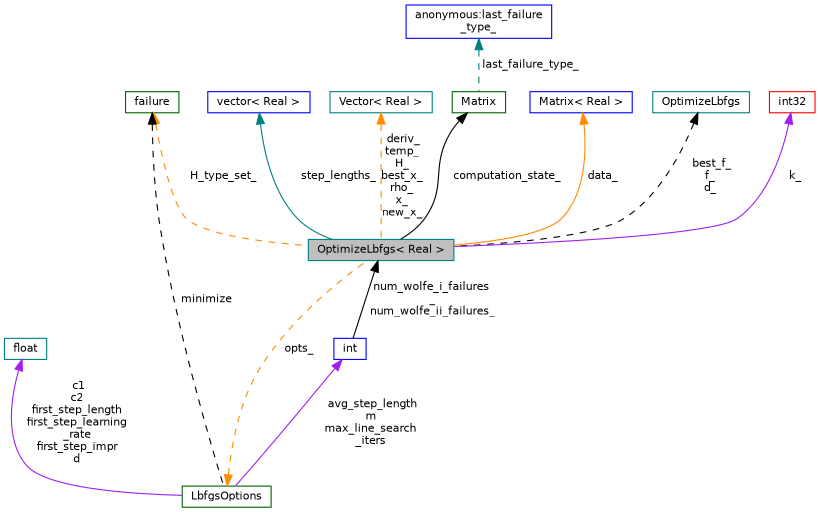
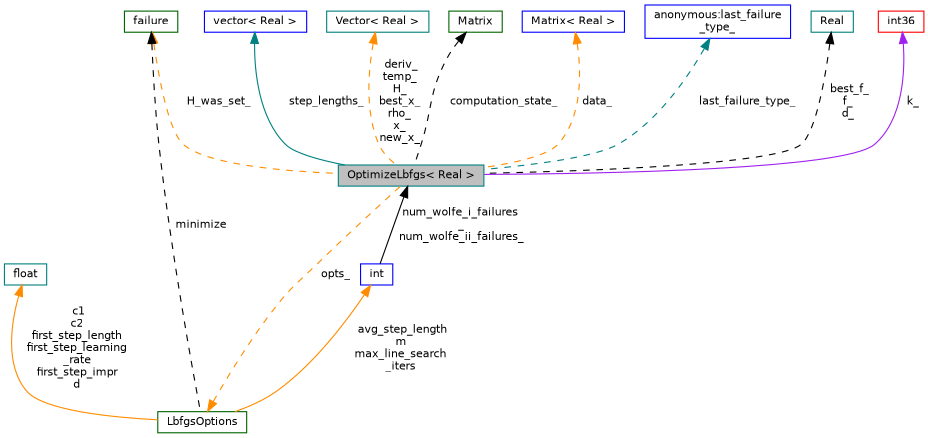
edge "Matrix" -> "anonymous:last_failure _type_": now "OptimizeLbfgs< Real >" -> "anonymous:last_failure _type_"
node "OptimizeLbfgs": label "OptimizeLbfgs" -> "Real"
node "int32": label "int32" -> "int36"
edge "OptimizeLbfgs< Real >" -> "failure": label " H_type_set_" -> " H_was_set_"
edge "OptimizeLbfgs< Real >" -> "Matrix": style solid -> dashed
edge "OptimizeLbfgs< Real >" -> "Matrix< Real >": style solid -> dashed
edge "LbfgsOptions" -> "int": color purple -> darkorange
edge "LbfgsOptions" -> "float": color purple -> darkorange
